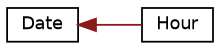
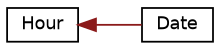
edge "Hour" -> "Date": reversed
